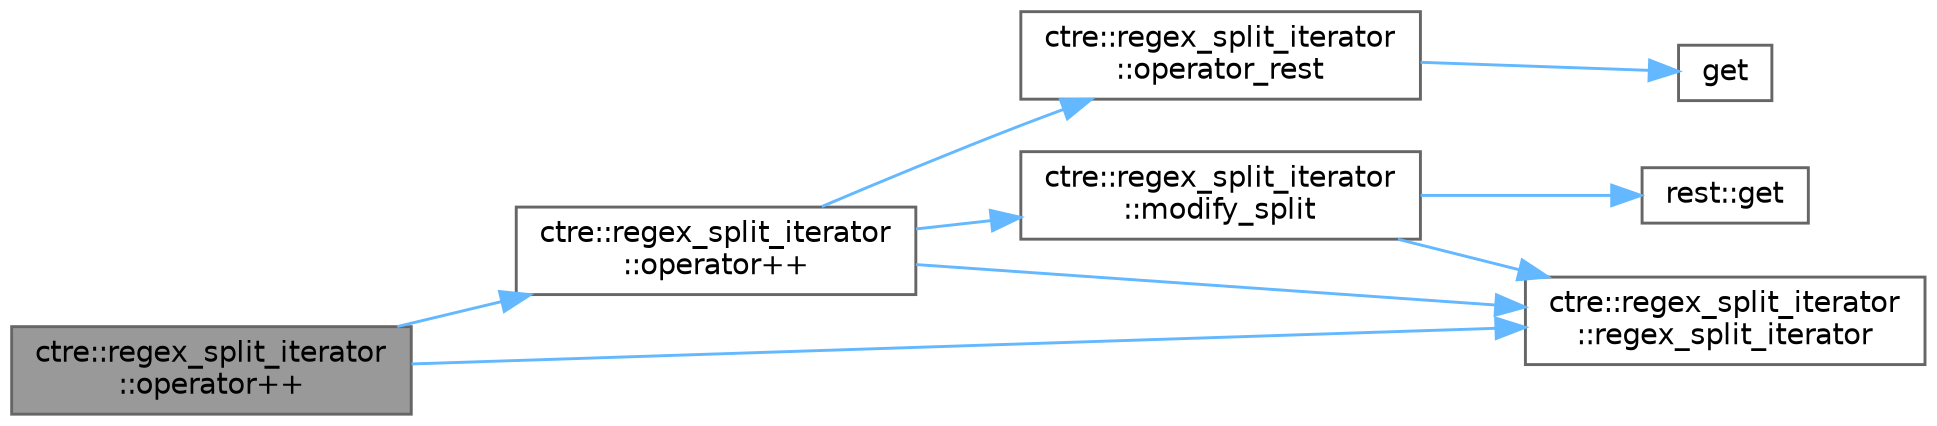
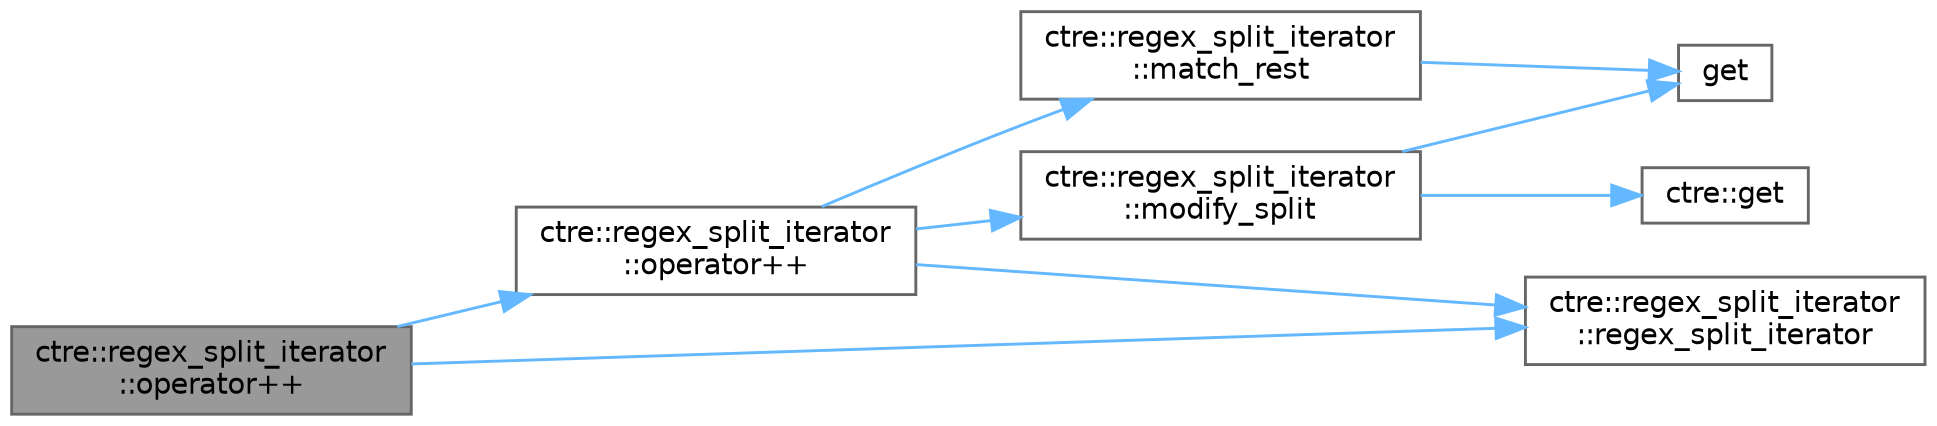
node "ctre::regex_split_iterator ::operator_rest": label "ctre::regex_split_iterator ::operator_rest" -> "ctre::regex_split_iterator ::match_rest"
node "rest::get": label "rest::get" -> "ctre::get"
edge "ctre::regex_split_iterator ::modify_split" -> "ctre::regex_split_iterator ::regex_split_iterator": now "ctre::regex_split_iterator ::modify_split" -> "get"
